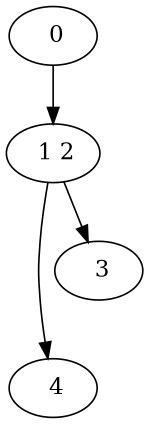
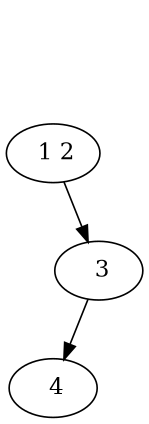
node "0": removed
edge "1 2" -> "4": now "3" -> "4"
